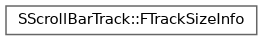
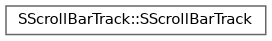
node "SScrollBarTrack::FTrackSizeInfo": label "SScrollBarTrack::FTrackSizeInfo" -> "SScrollBarTrack::SScrollBarTrack"
